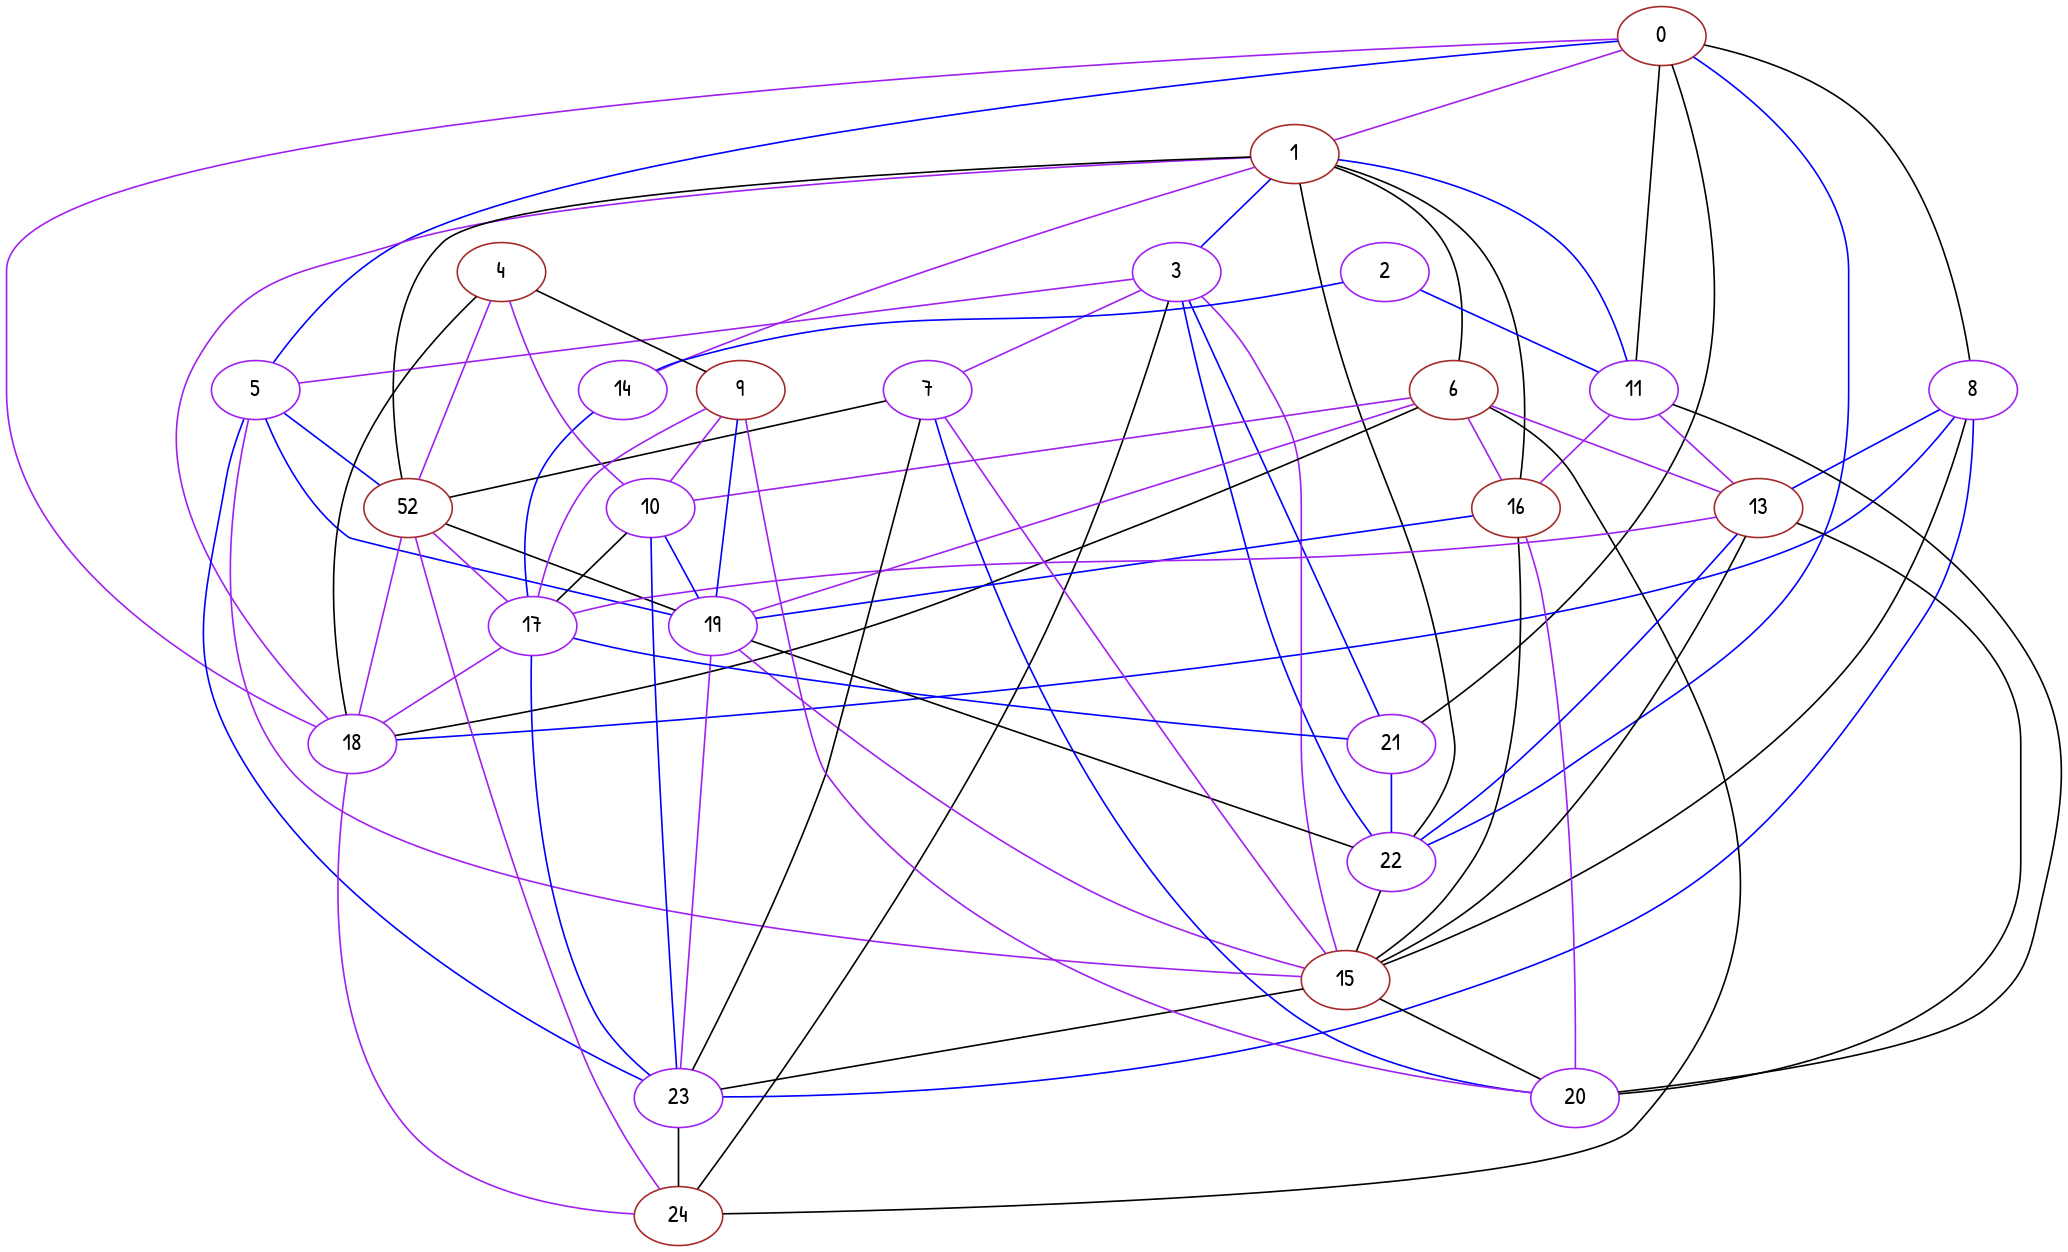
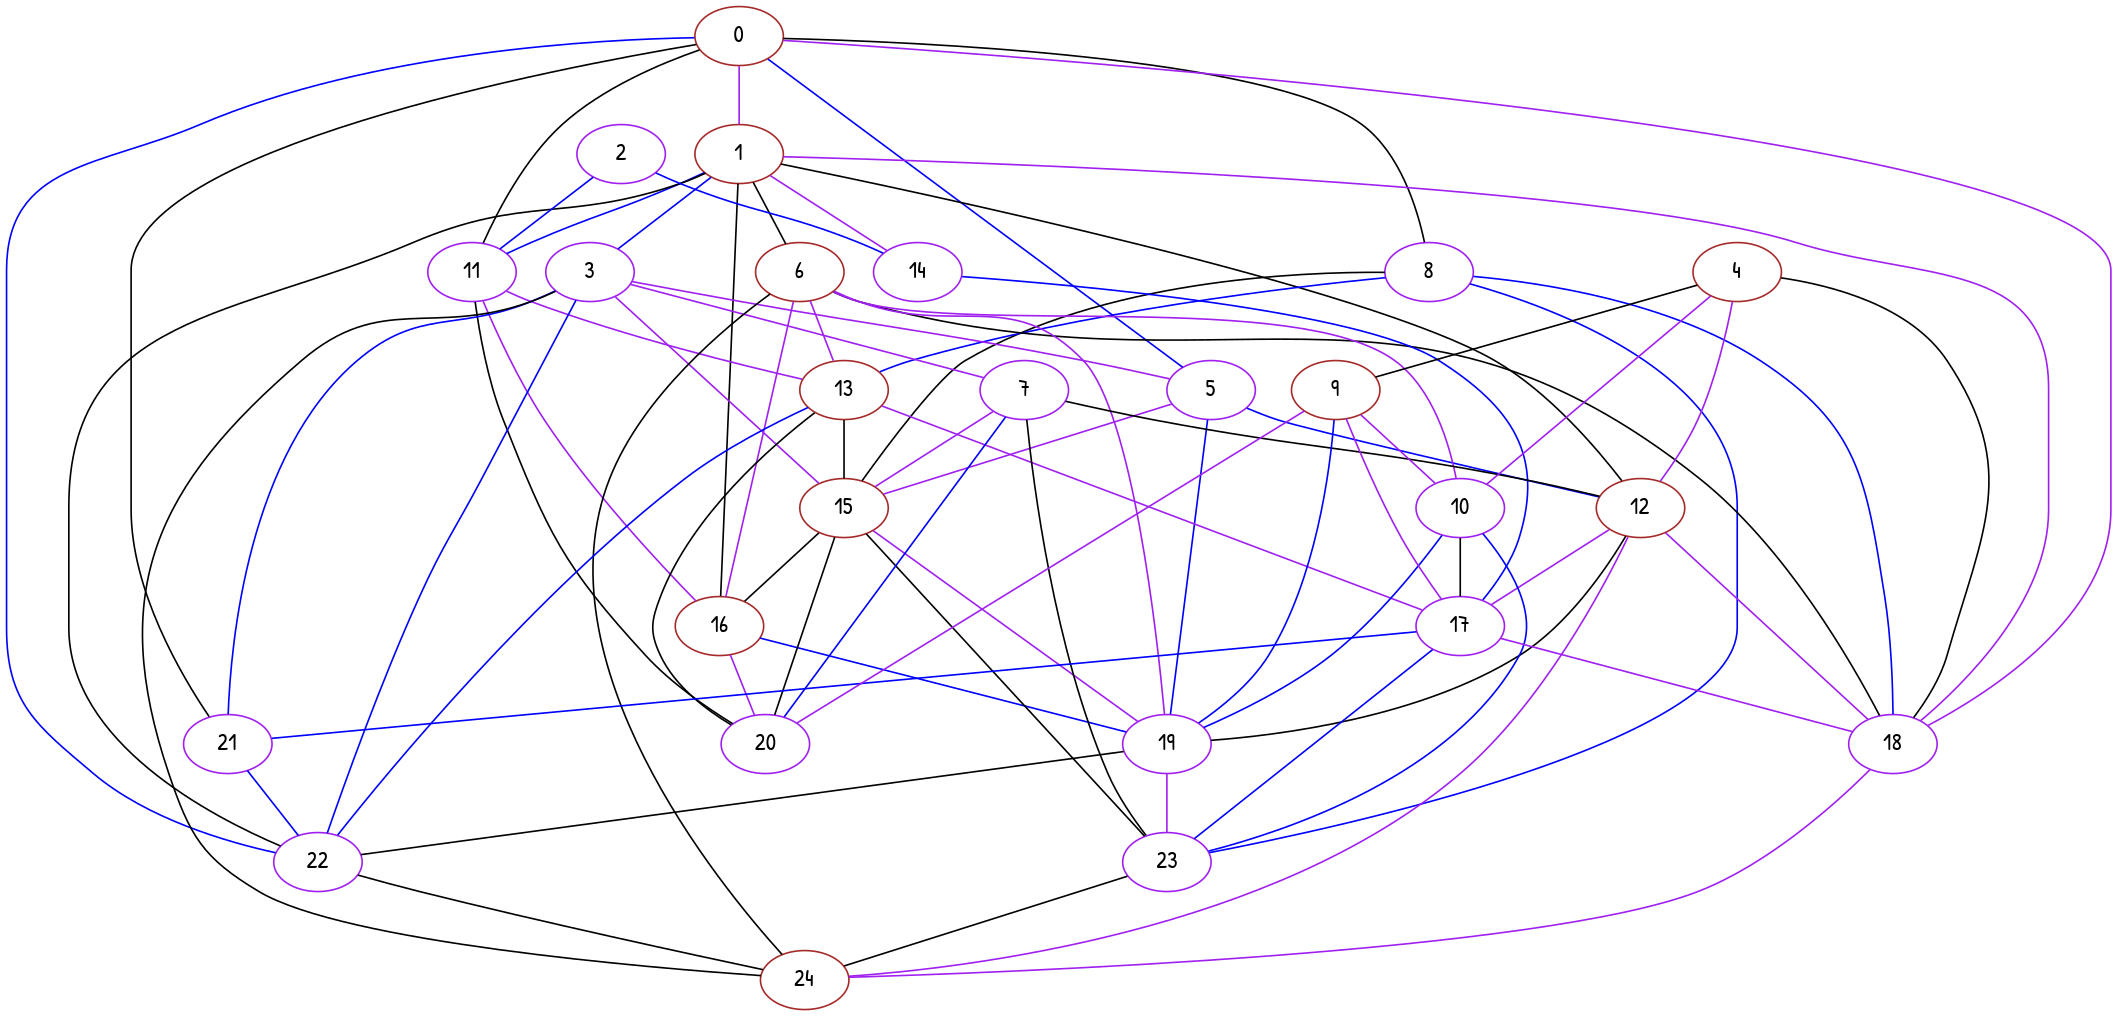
node "52": label "52" -> "12"
edge "5" -- "23": removed
edge "22" -- "15": now "22" -- "24"
